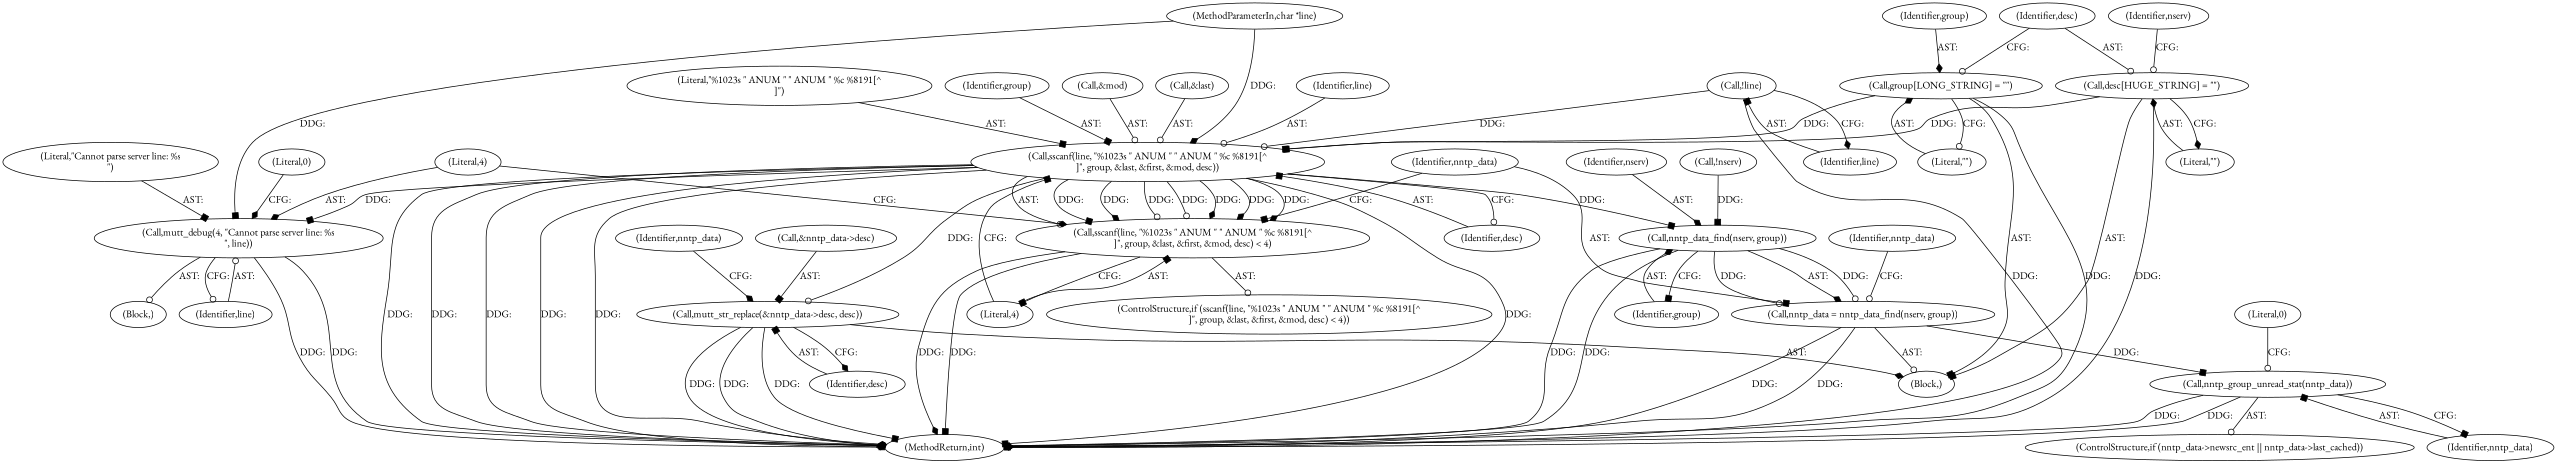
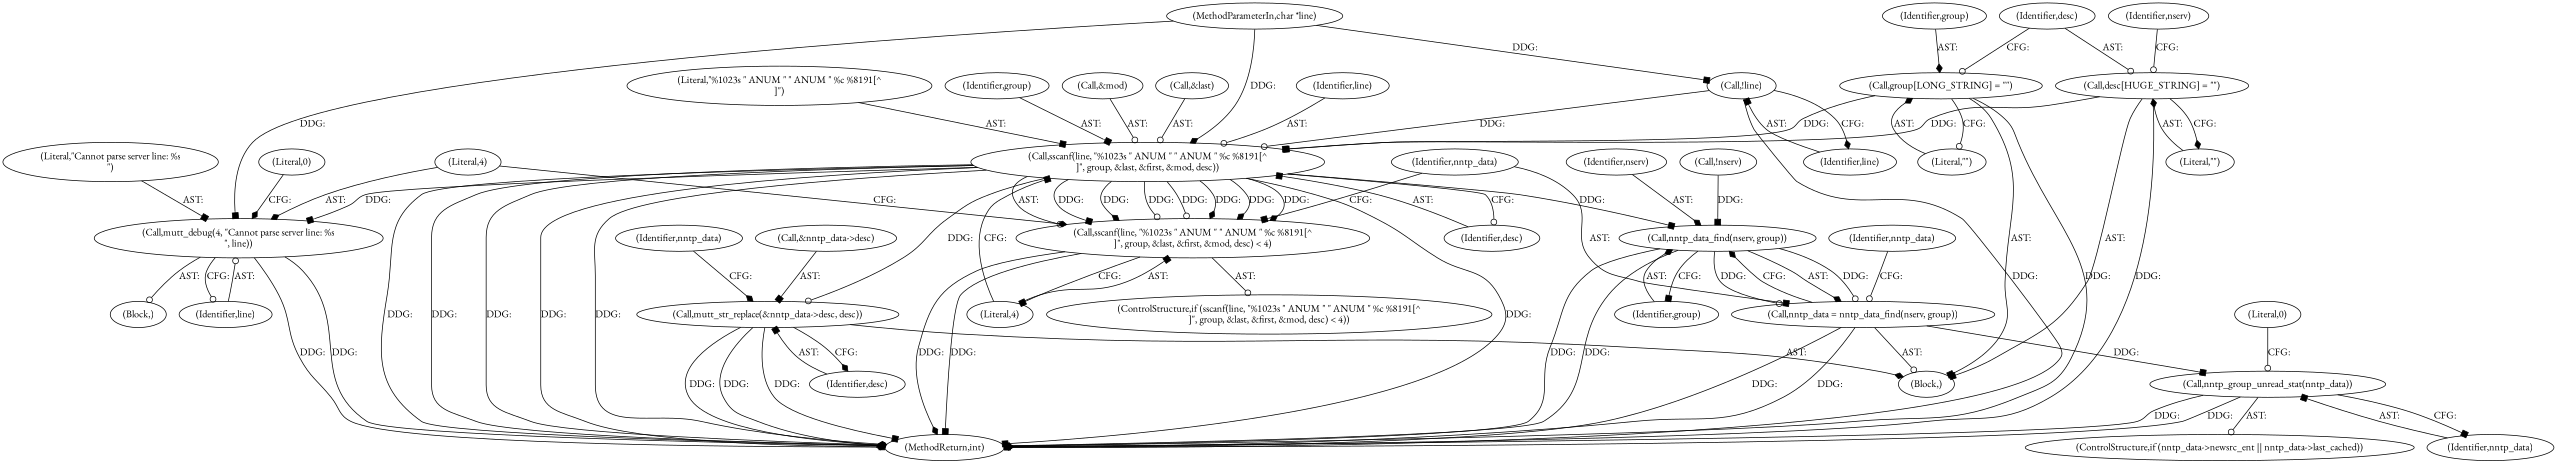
edge "(MethodParameterIn,char *line)" -> "(Call,!line)": added, label "DDG:"
edge "(Call,nntp_data = nntp_data_find(nserv, group))" -> "(Call,nntp_data_find(nserv, group))": added, label "CFG:"
